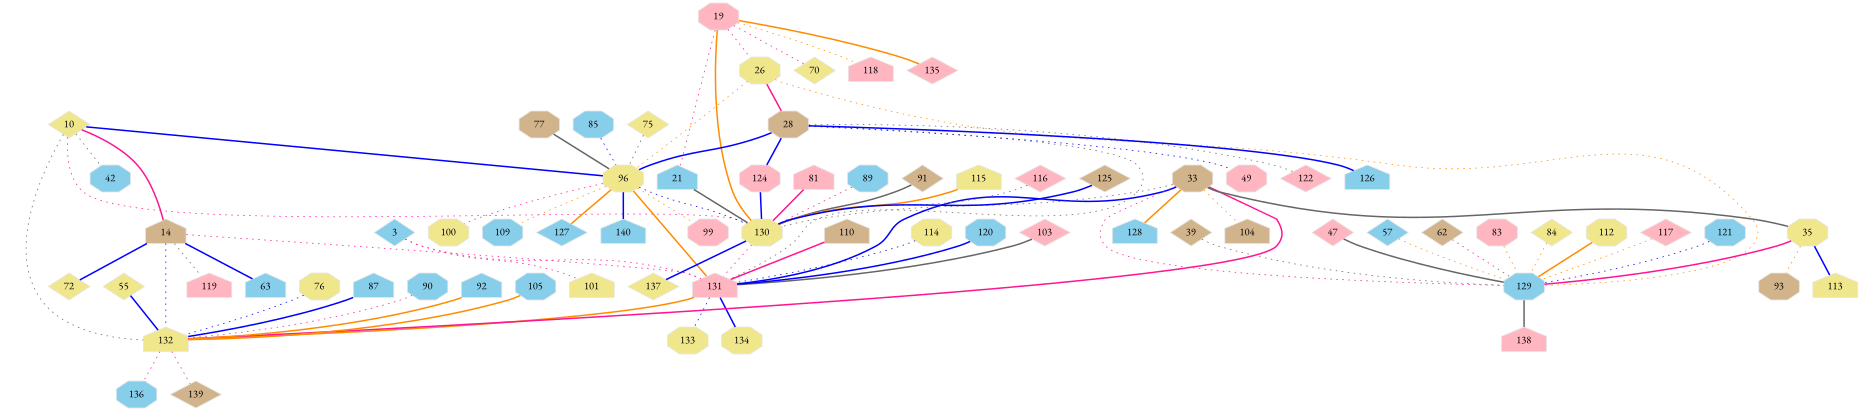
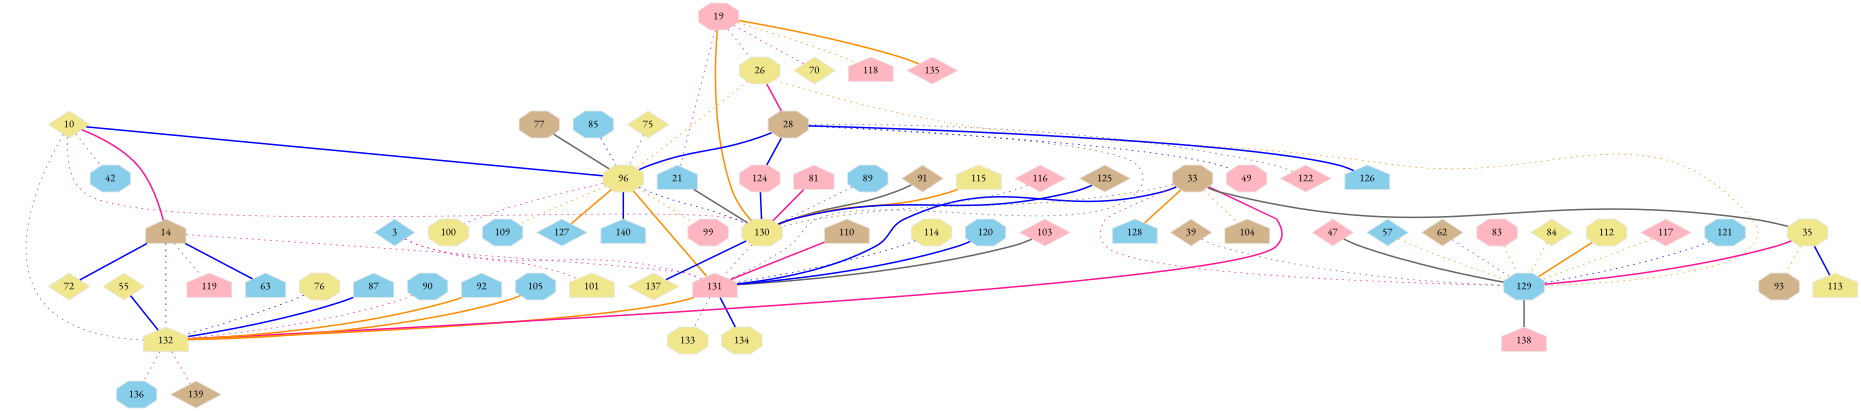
edge "131" -- "133": color blue -> gray40
